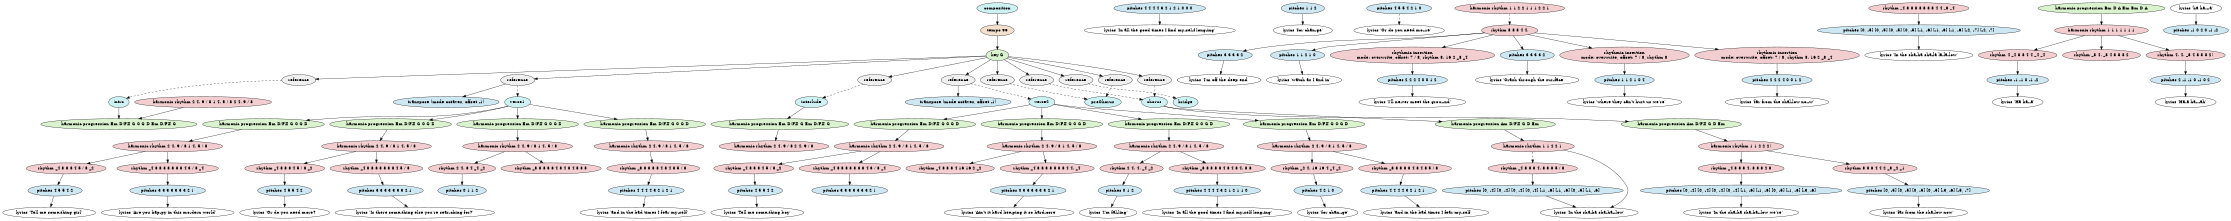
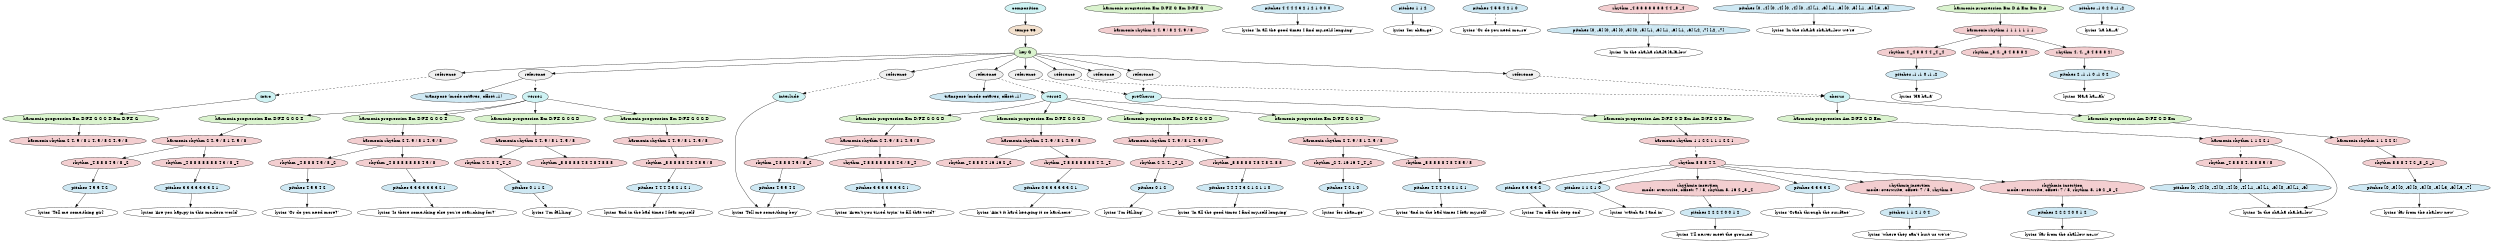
edge "lyrics 'ha ha---a'" -> "pitches -1 0 2 0 -1 -2": reversed
node "bridge": removed
edge "interlude" -> "harmonic progression Em D/F# G Em D/F# G": now "interlude" -> "lyrics 'Tell me some-thing boy'"
edge "harmonic rhythm 2 4. 9 / 8 1 4. 5 / 8 2 4. 9 / 8" -> "harmonic progression Em D/F# G C G D Em D/F# G": reversed
node "harmonic progression Am D/F# G D Em Am D/F# G D Em": added
node "rhythm _4 8 8 8 4. 8 8 8 2 8": removed
node "lyrics 'I'm fal-li-ng'": added
node "lyrics 'Aren't you ti-red tryin' to fill that void?'": added
